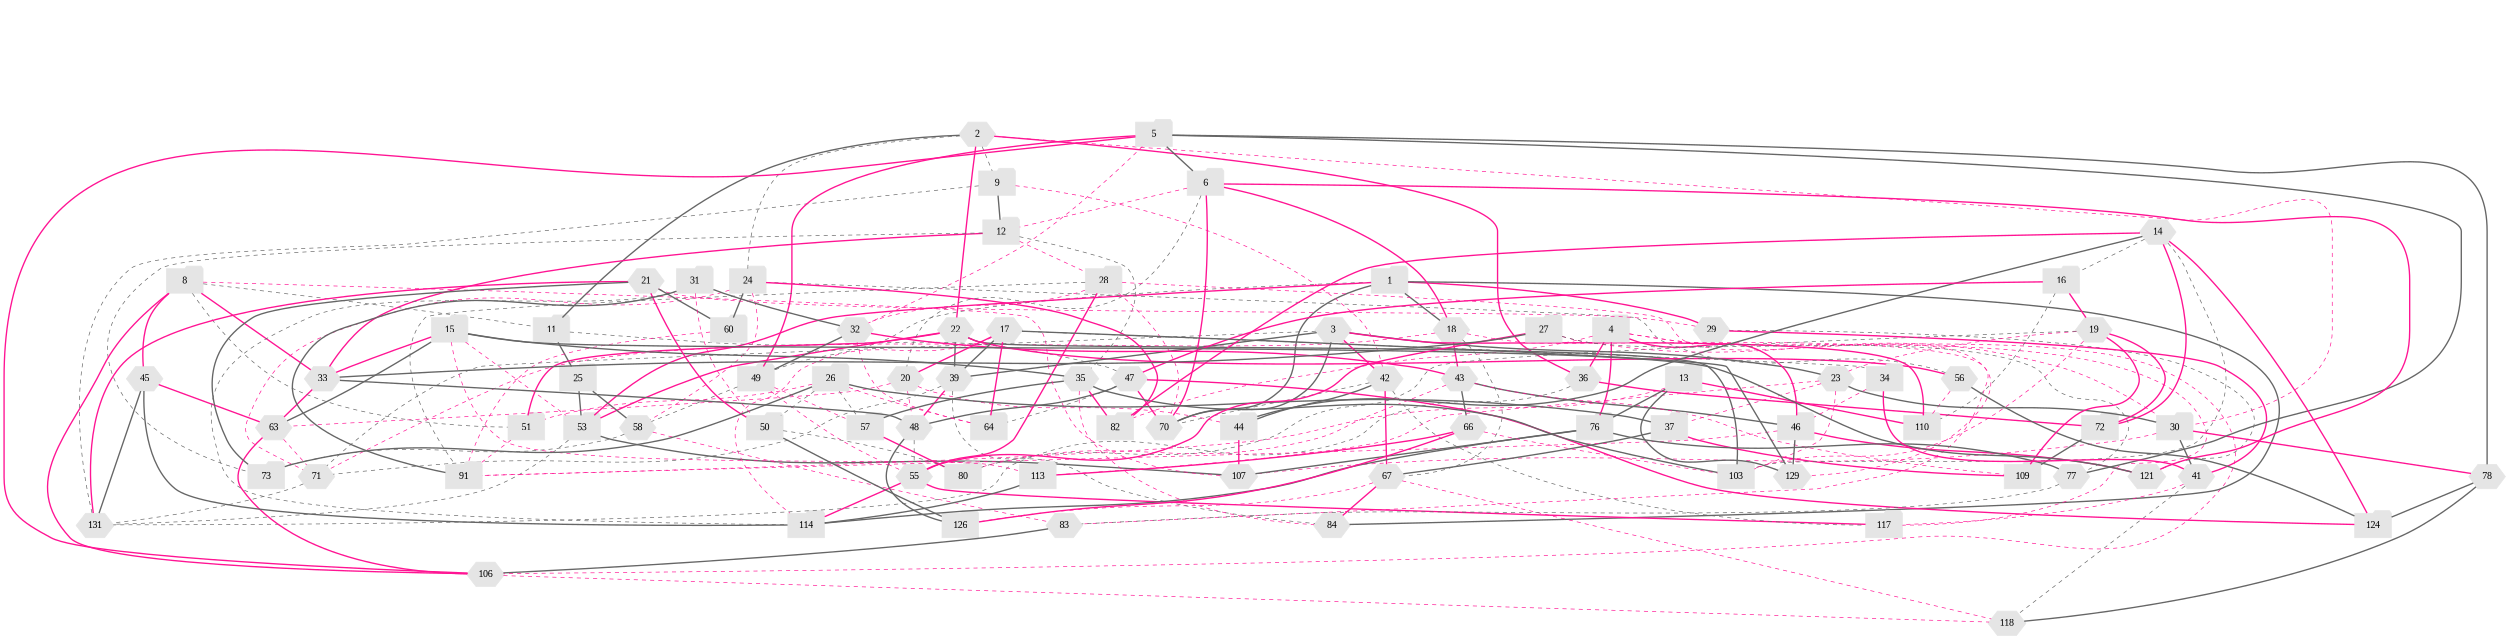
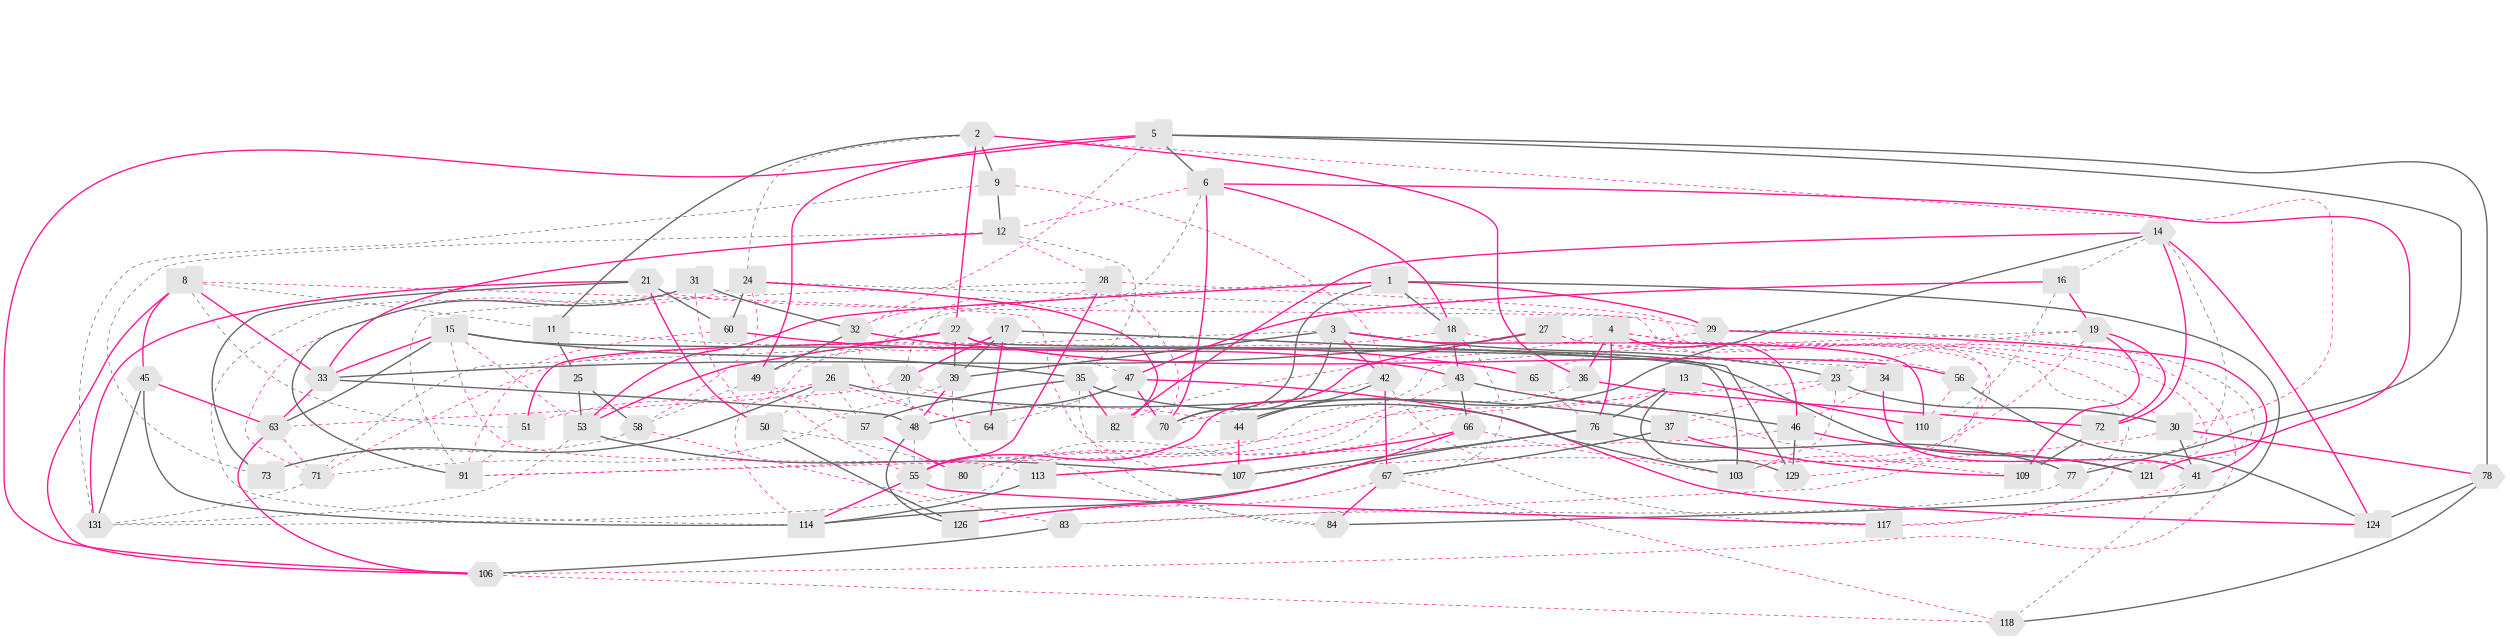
edge "2" -- "9": style dashed -> bold
node "65": added
edge "35" -- "84": color deeppink -> gray40
